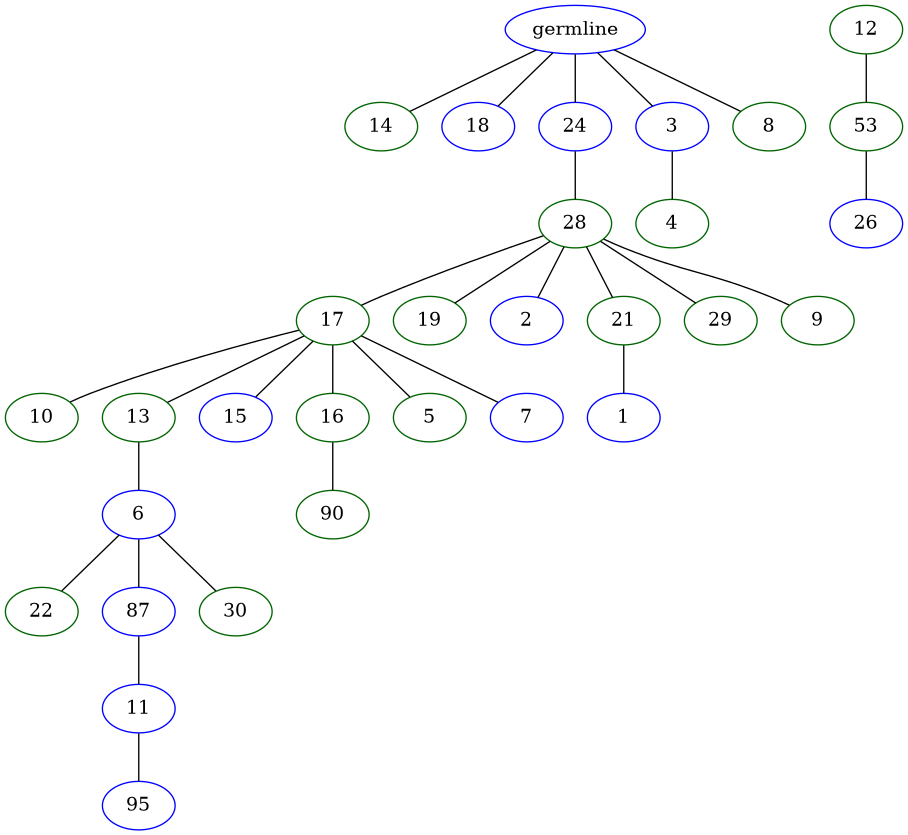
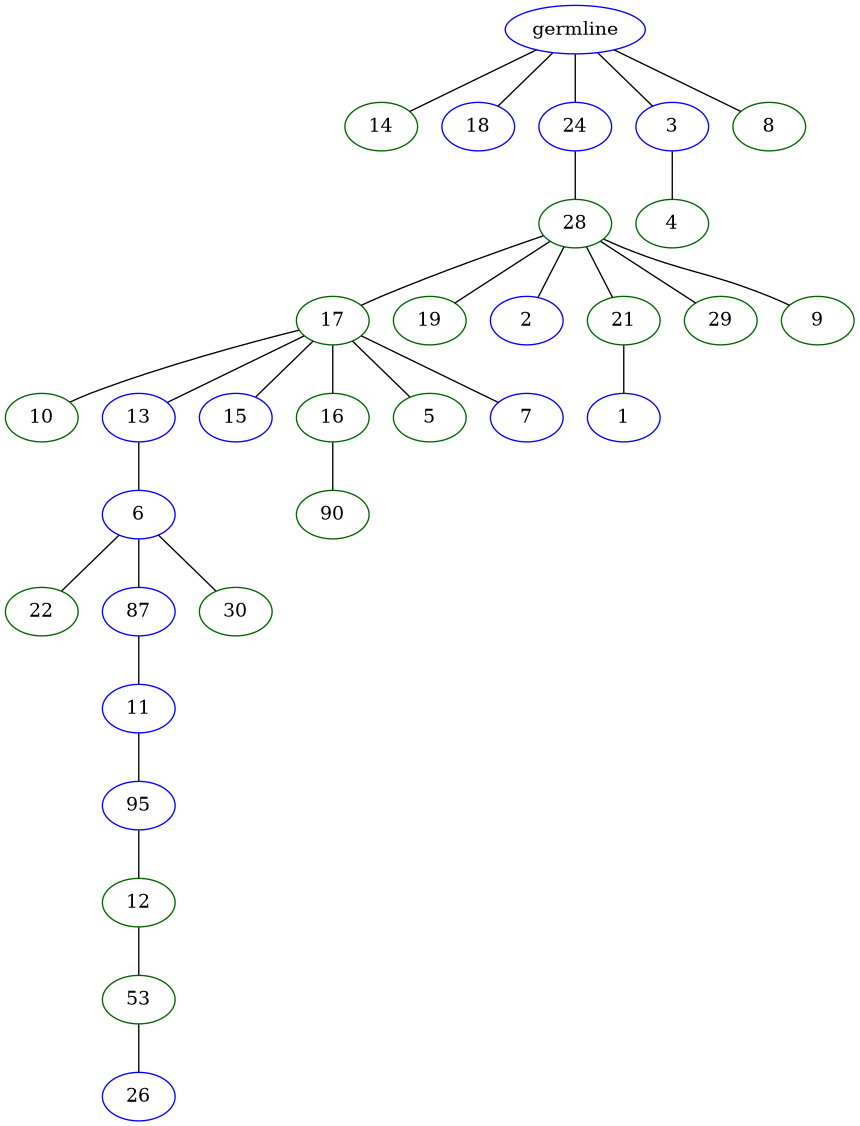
node "13": color darkgreen -> blue
edge "95" -- "12": added
